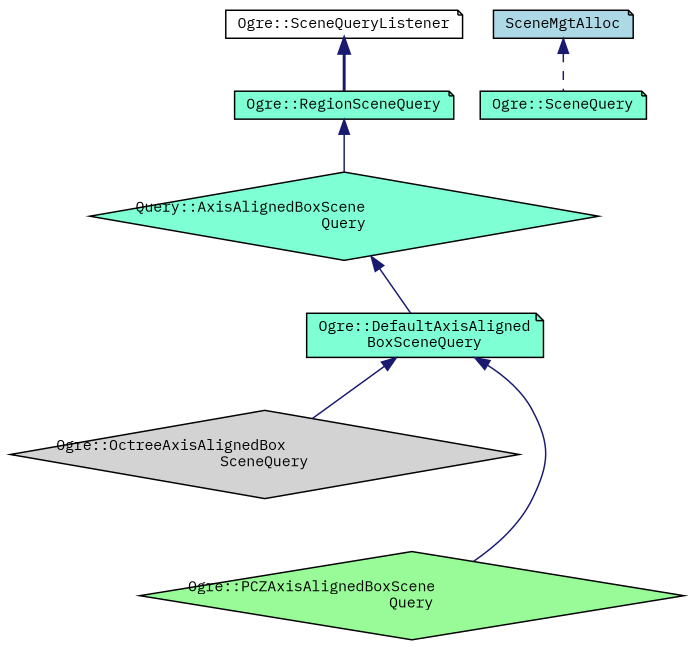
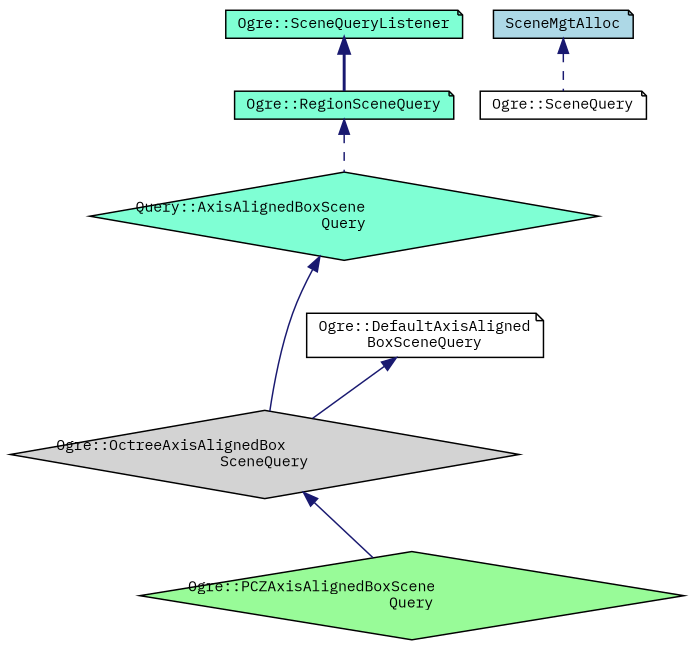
node "Ogre::SceneQueryListener": fillcolor white -> aquamarine
node "Ogre::SceneQuery": fillcolor aquamarine -> white
edge "Query::AxisAlignedBoxScene Query" -> "Ogre::RegionSceneQuery": style solid -> dashed
edge "Ogre::DefaultAxisAligned BoxSceneQuery" -> "Query::AxisAlignedBoxScene Query": now "Ogre::OctreeAxisAlignedBox SceneQuery" -> "Query::AxisAlignedBoxScene Query"
node "Ogre::DefaultAxisAligned BoxSceneQuery": fillcolor aquamarine -> white
edge "Ogre::PCZAxisAlignedBoxScene Query" -> "Ogre::DefaultAxisAligned BoxSceneQuery": now "Ogre::PCZAxisAlignedBoxScene Query" -> "Ogre::OctreeAxisAlignedBox SceneQuery"
